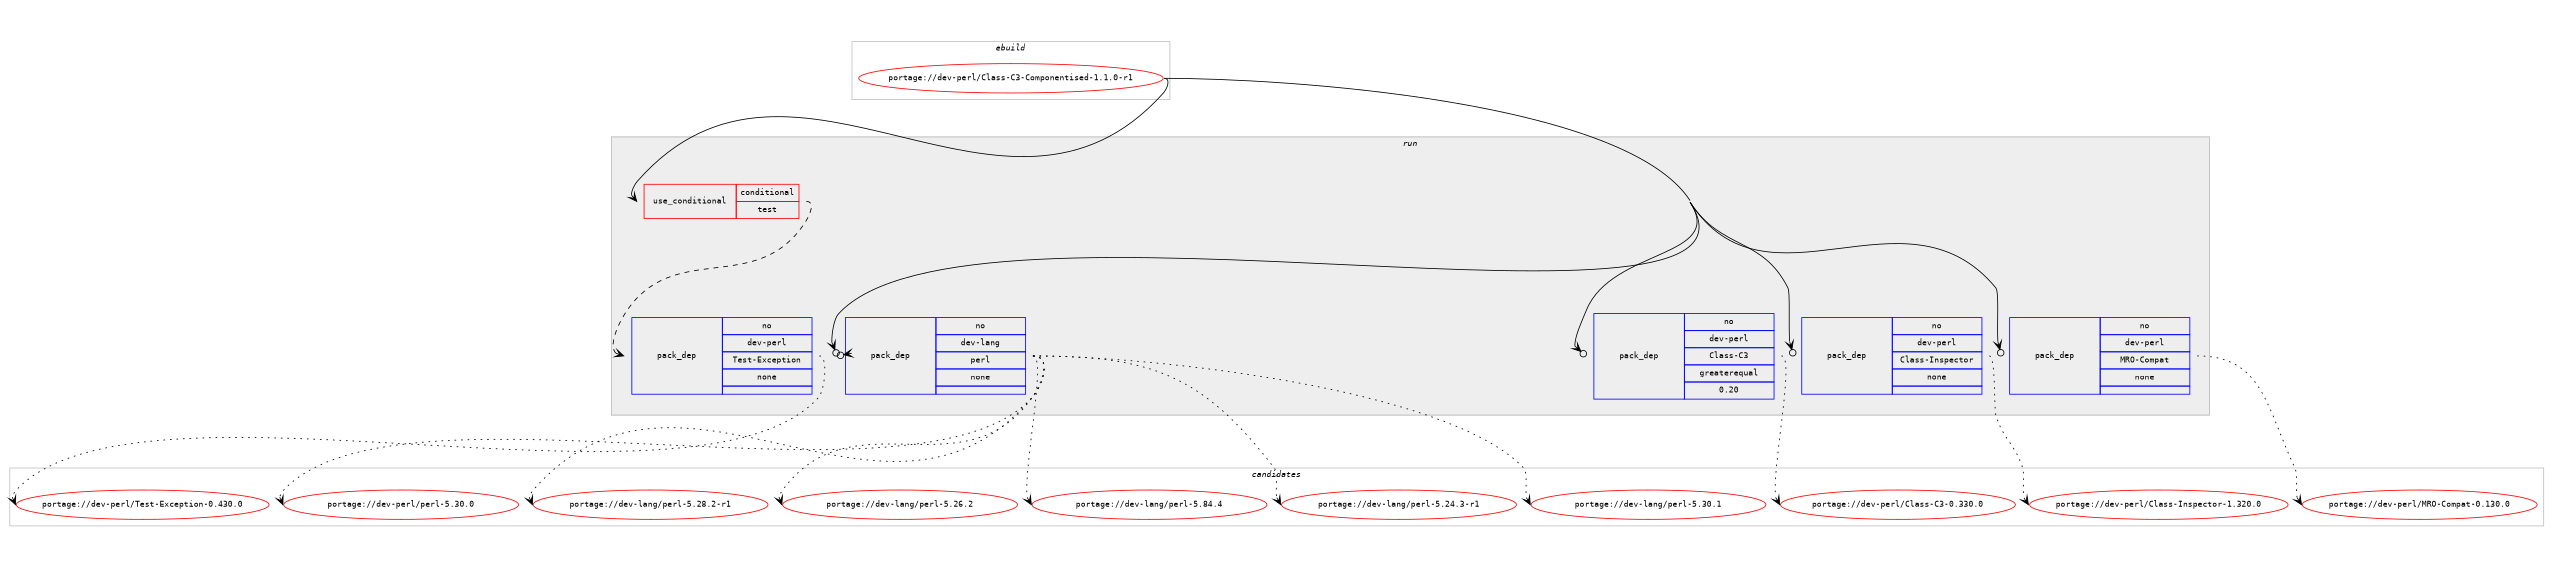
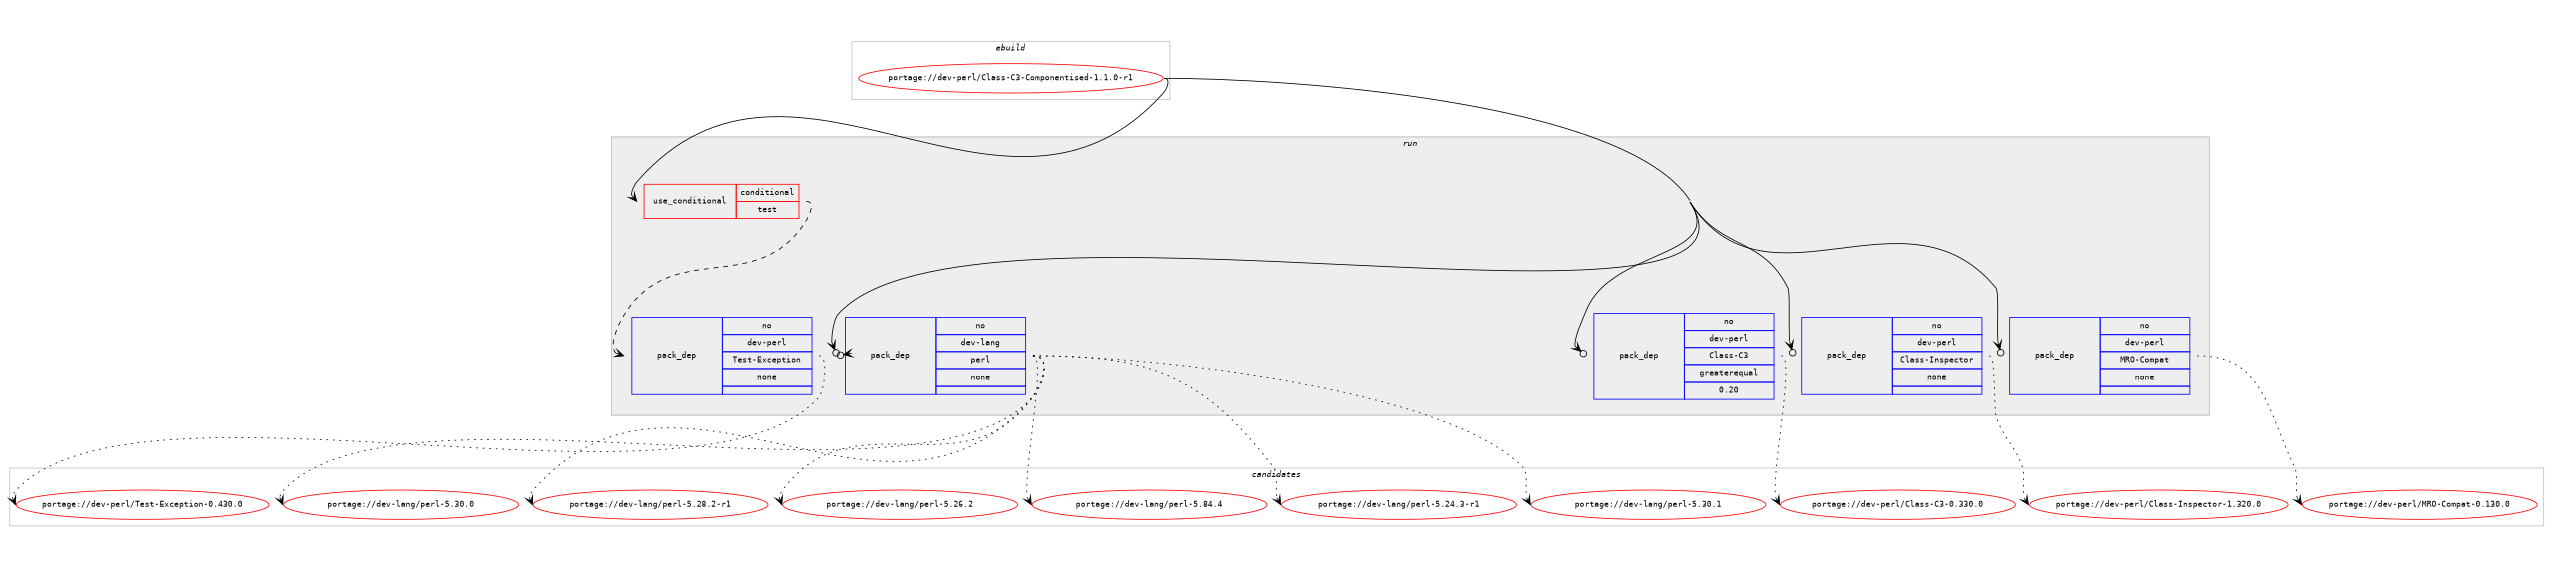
node "portage://dev-perl/perl-5.30.0": label "portage://dev-perl/perl-5.30.0" -> "portage://dev-lang/perl-5.30.0"
